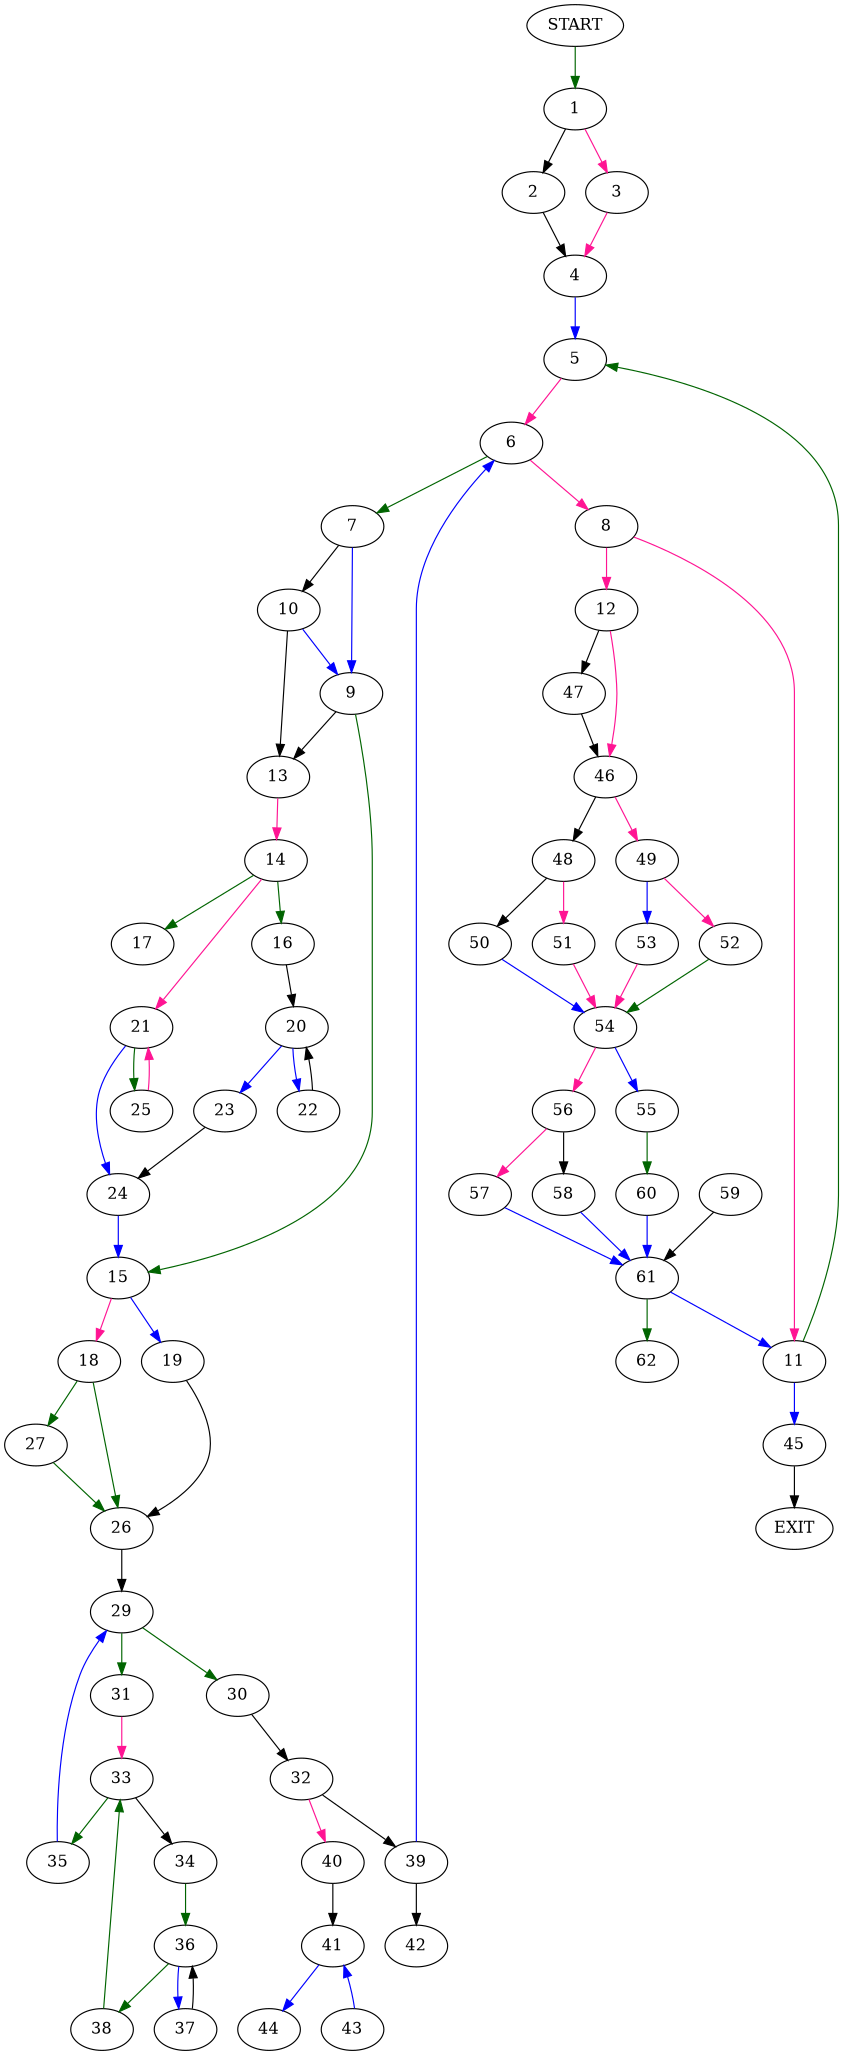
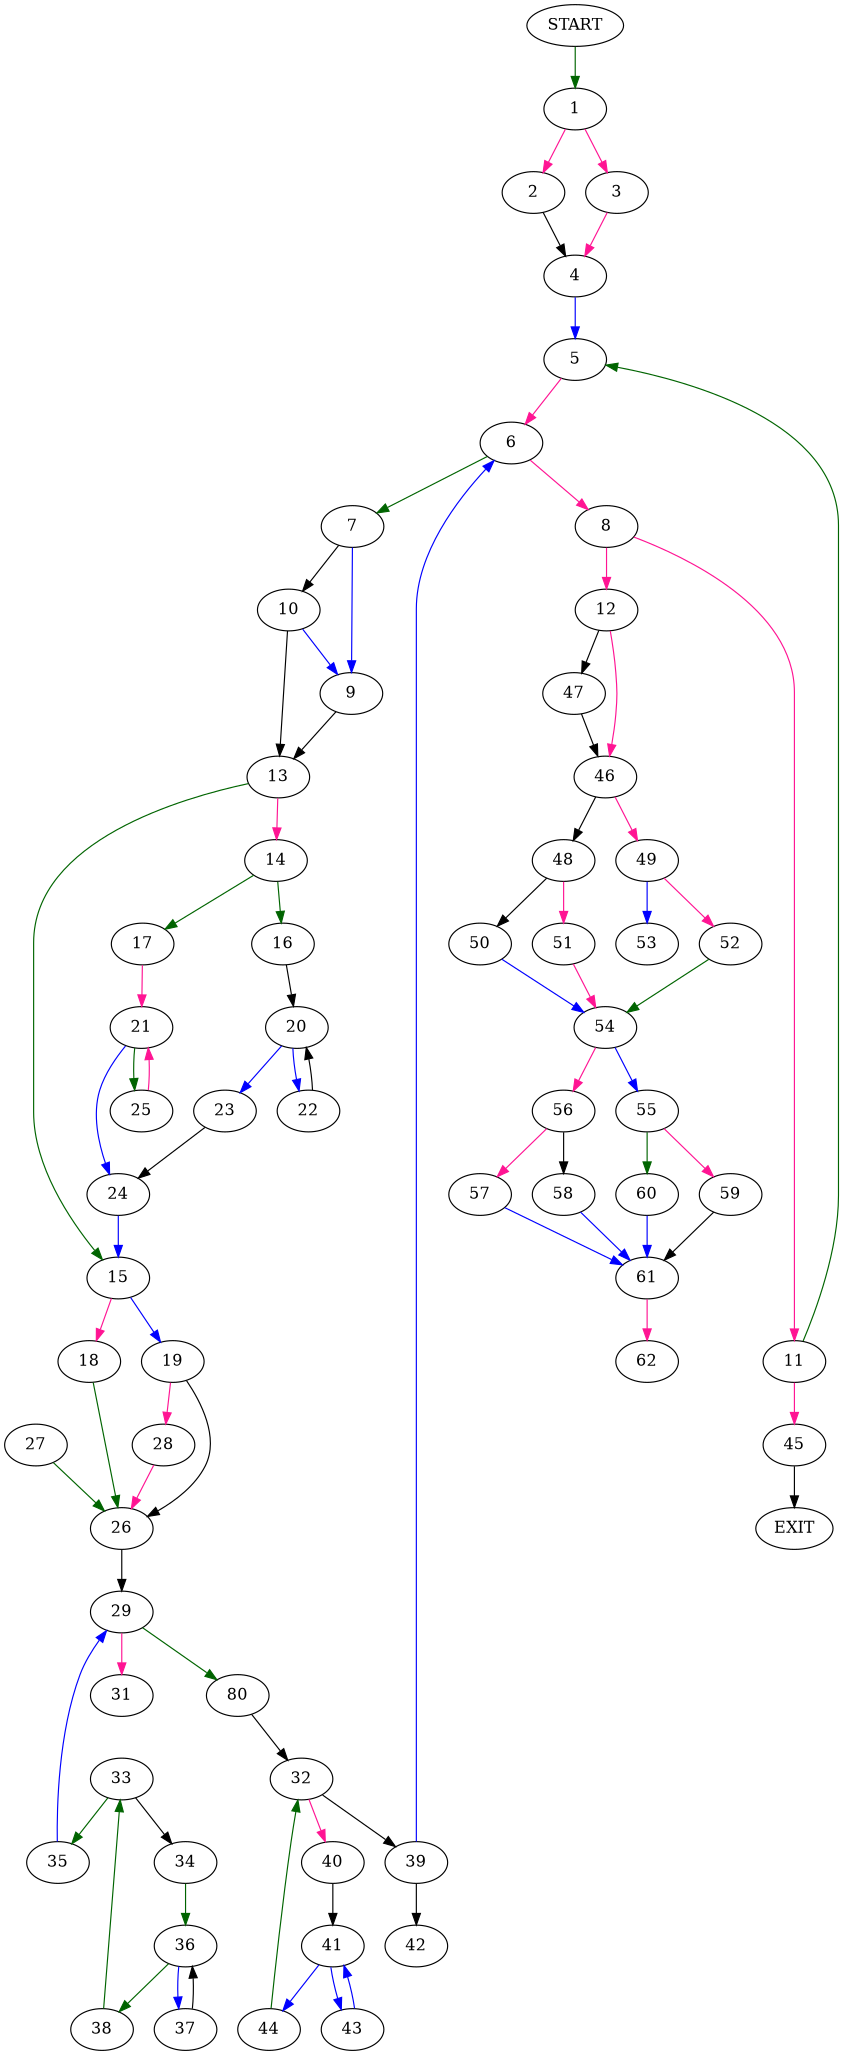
edge "1" -> "2": color black -> deeppink
edge "14" -> "21": now "17" -> "21"
edge "53" -> "54": removed
edge "9" -> "15": now "13" -> "15"
edge "55" -> "59": added
edge "61" -> "62": color darkgreen -> deeppink
edge "61" -> "11": removed
edge "18" -> "27": removed
edge "11" -> "45": color blue -> deeppink
node "28": added
edge "29" -> "31": color darkgreen -> deeppink
node "30": label "30" -> "80"
edge "31" -> "33": removed
edge "44" -> "32": added
edge "41" -> "43": added
